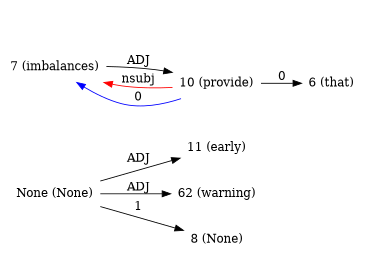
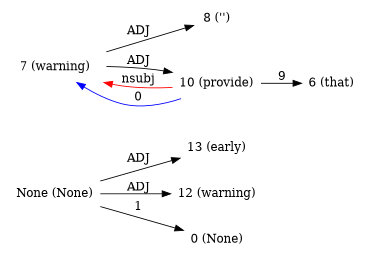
node "8 ('')": added
node "7 (imbalances)": label "7 (imbalances)" -> "7 (warning)"
edge "10 (provide)" -> "6 (that)": label "0" -> "9"
node "11 (early)": label "11 (early)" -> "13 (early)"
node "62 (warning)": label "62 (warning)" -> "12 (warning)"
node "8 (None)": label "8 (None)" -> "0 (None)"
